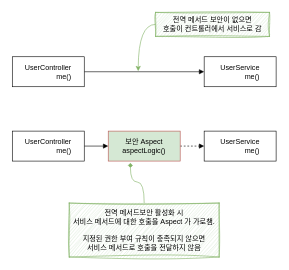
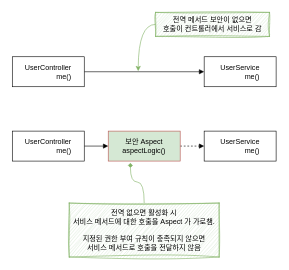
node "전역 메서드보안 활성화 시 서비스 메서드에 대한 호출을 Aspect 가 가로챔. 지정된 권한 부여 규칙이 충족되지 않으면 서비스 메서드로 호출을 전달하지 않음": label "전역 메서드보안 활성화 시 서비스 메서드에 대한 호출을 Aspect 가 가로챔. 지정된 권한 부여 규칙이 충족되지 않으면 서비스 메서드로 호출을 전달하지 않음" -> "전역 없으면 활성화 시 서비스 메서드에 대한 호출을 Aspect 가 가로챔. 지정된 권한 부여 규칙이 충족되지 않으면 서비스 메서드로 호출을 전달하지 않음"
